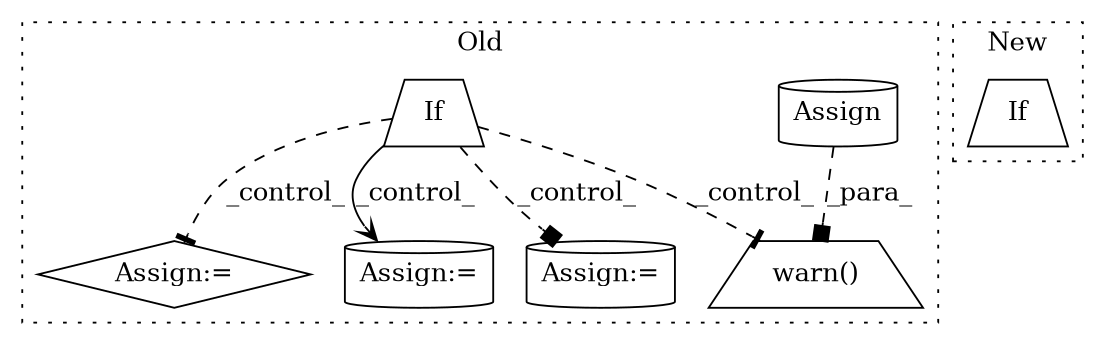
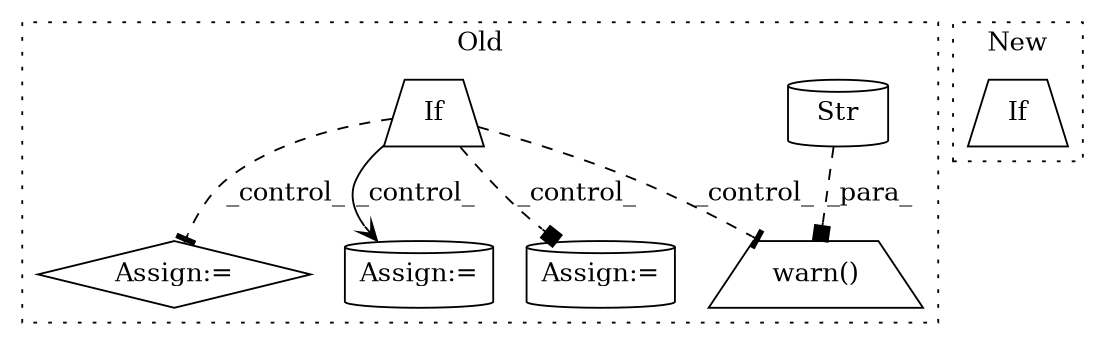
node "Assign": label "Assign" -> "Str"
